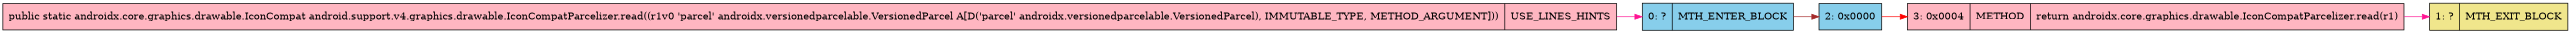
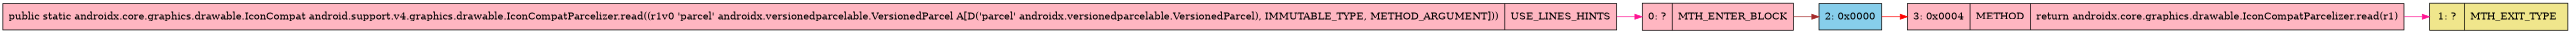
node "1: ?": text "MTH_EXIT_BLOCK" -> "MTH_EXIT_TYPE"
node "0: ?": fillcolor skyblue -> lightpink
